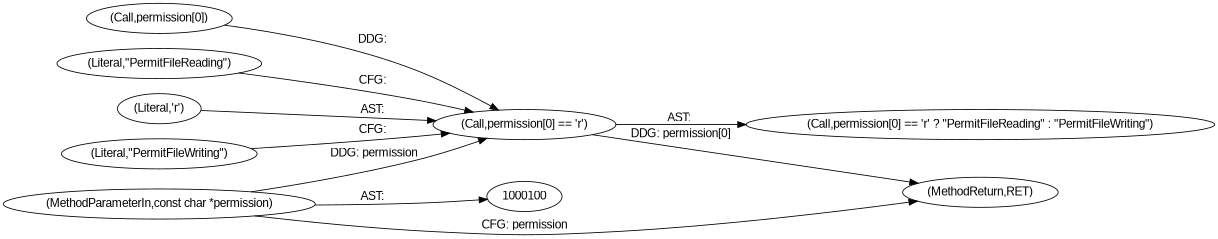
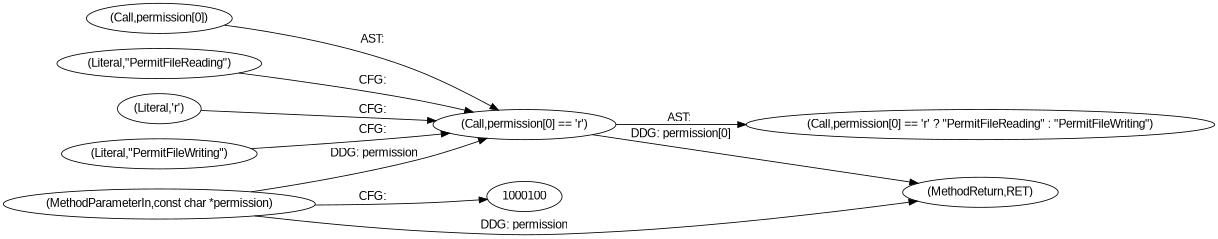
edge "(Call,permission[0])" -> "(Call,permission[0] == 'r')": label "DDG: " -> "AST: "
edge "(Literal,'r')" -> "(Call,permission[0] == 'r')": label "AST: " -> "CFG: "
edge "(MethodParameterIn,const char *permission)" -> "1000100": label "AST: " -> "CFG: "
edge "(MethodParameterIn,const char *permission)" -> "(MethodReturn,RET)": label "CFG: permission" -> "DDG: permission"
